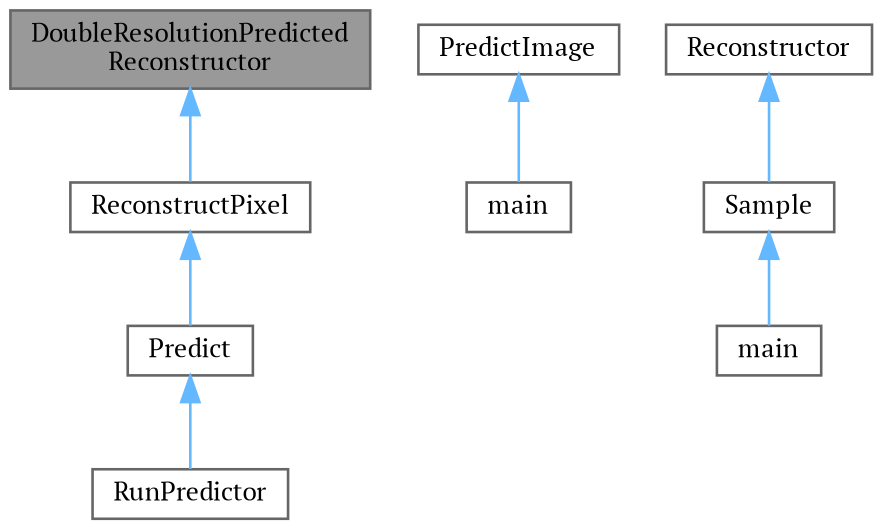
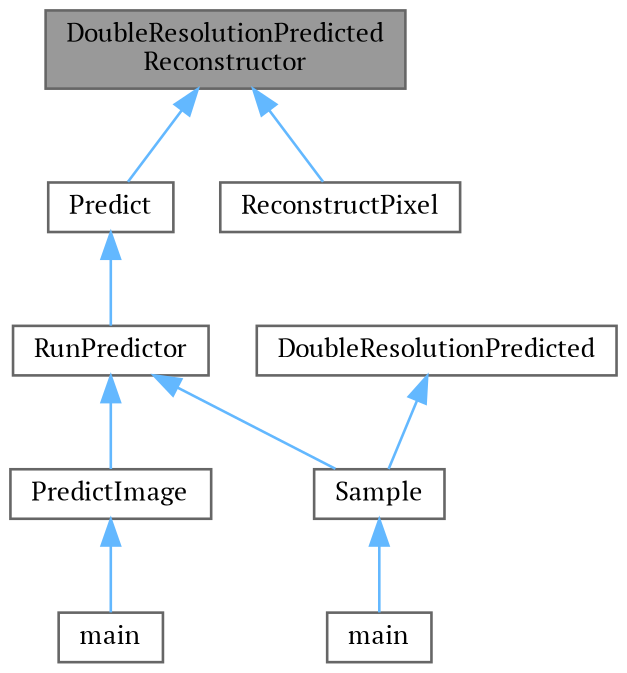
node "Reconstructor": label "Reconstructor" -> "DoubleResolutionPredicted"
edge "Predict" -> "ReconstructPixel": now "Predict" -> "DoubleResolutionPredicted Reconstructor"
edge "Sample" -> "RunPredictor": added
edge "PredictImage" -> "RunPredictor": added
